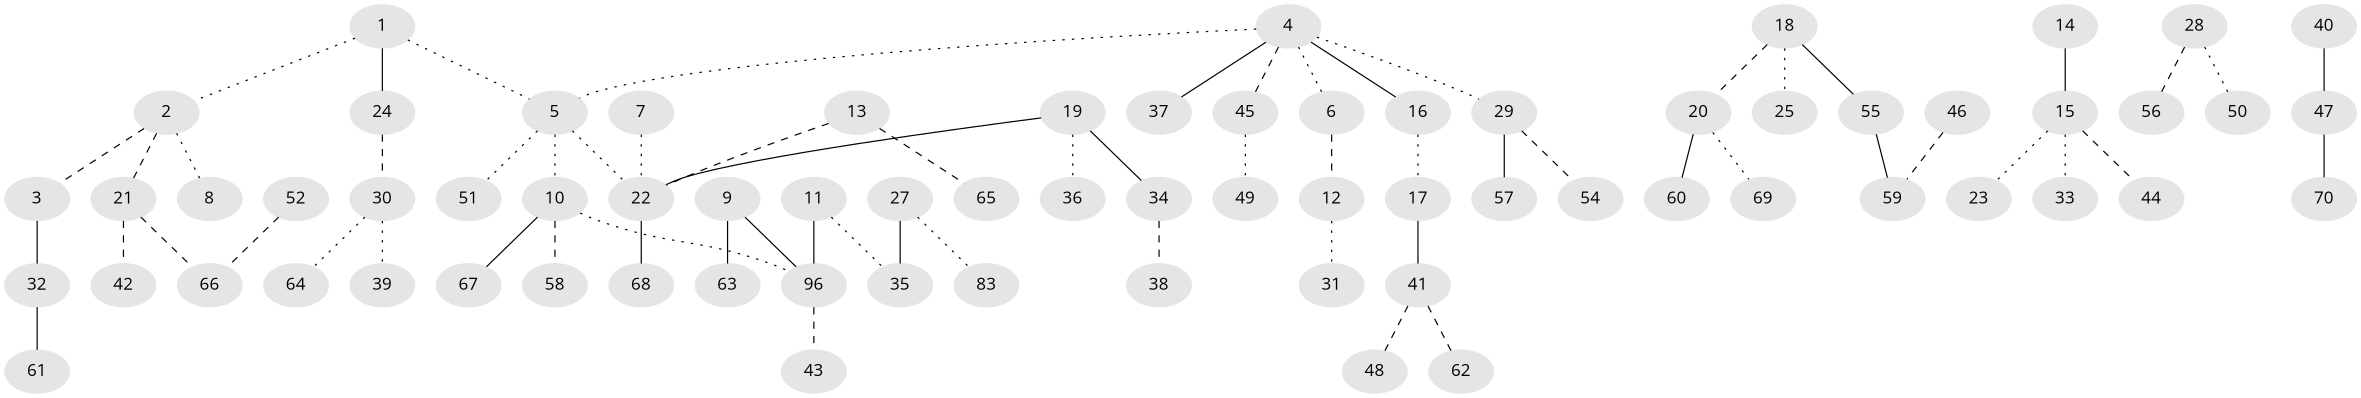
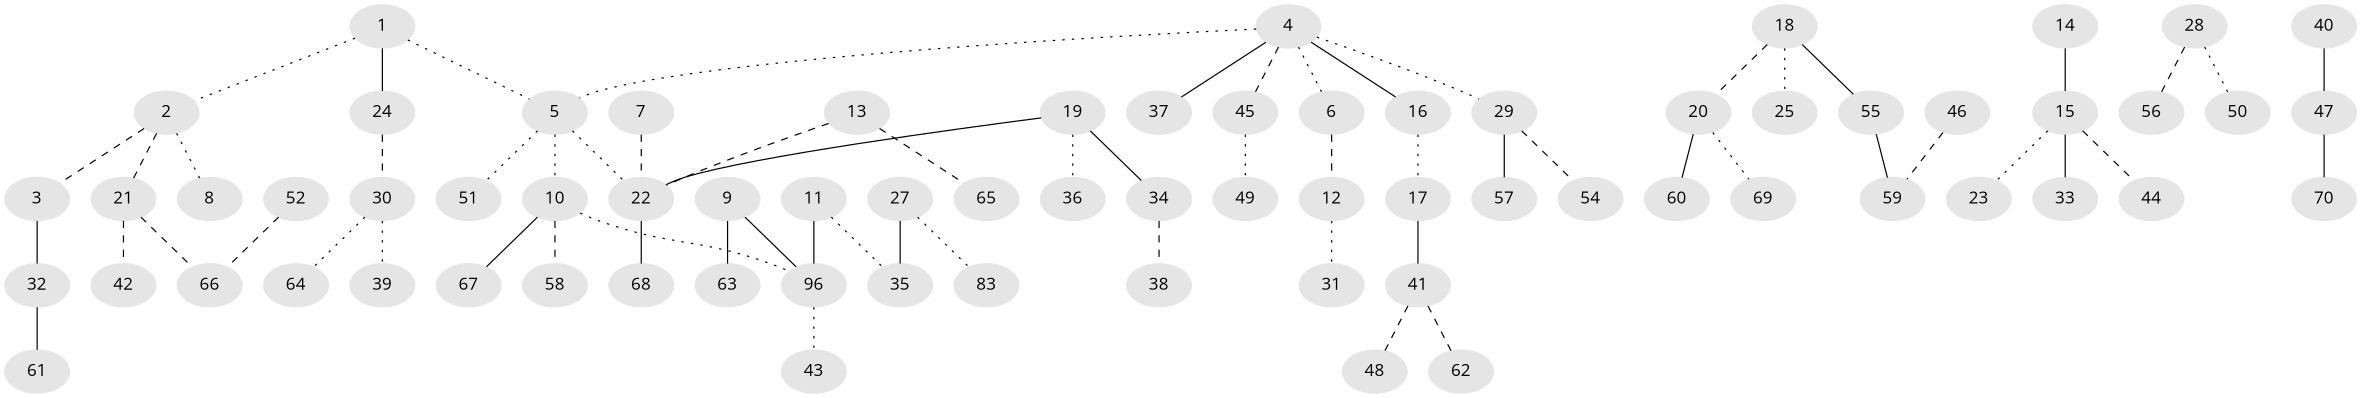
edge "7" -- "22": style dotted -> dashed
edge "15" -- "33": style dotted -> solid
edge "96" -- "43": style dashed -> dotted
